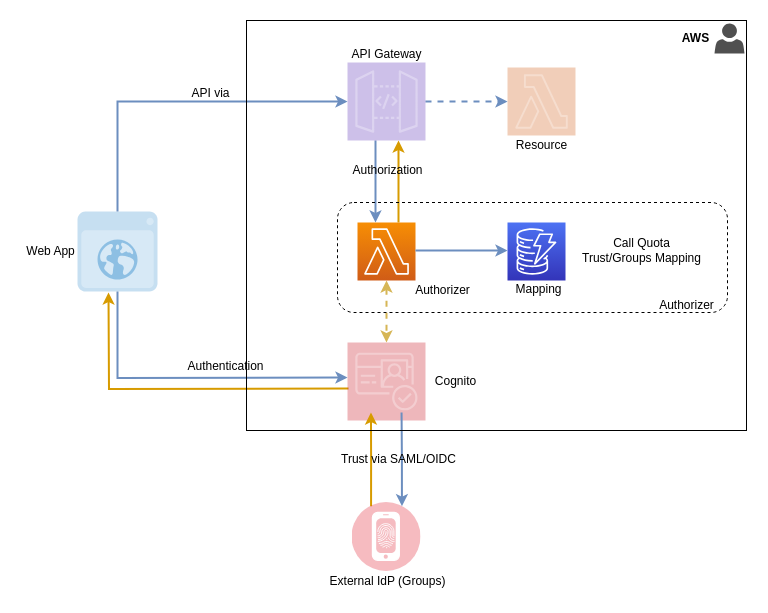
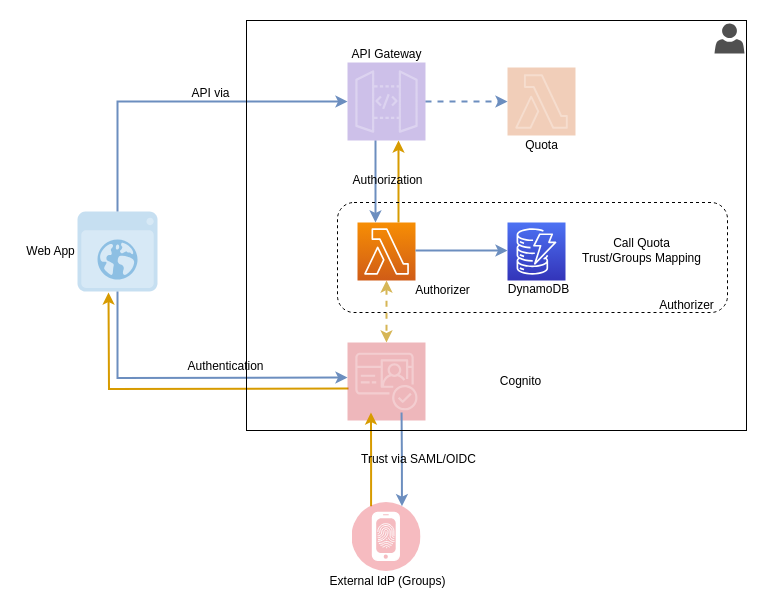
node "AWS": removed
node "Resource": label "Resource" -> "Quota"
node "Authorization": moved (388, 171) -> (388, 181)
node "Mapping": label "Mapping" -> "DynamoDB"
node "Cognito": moved (456, 382) -> (521, 382)
node "Trust via SAML/OIDC": moved (399, 460) -> (419, 460)
